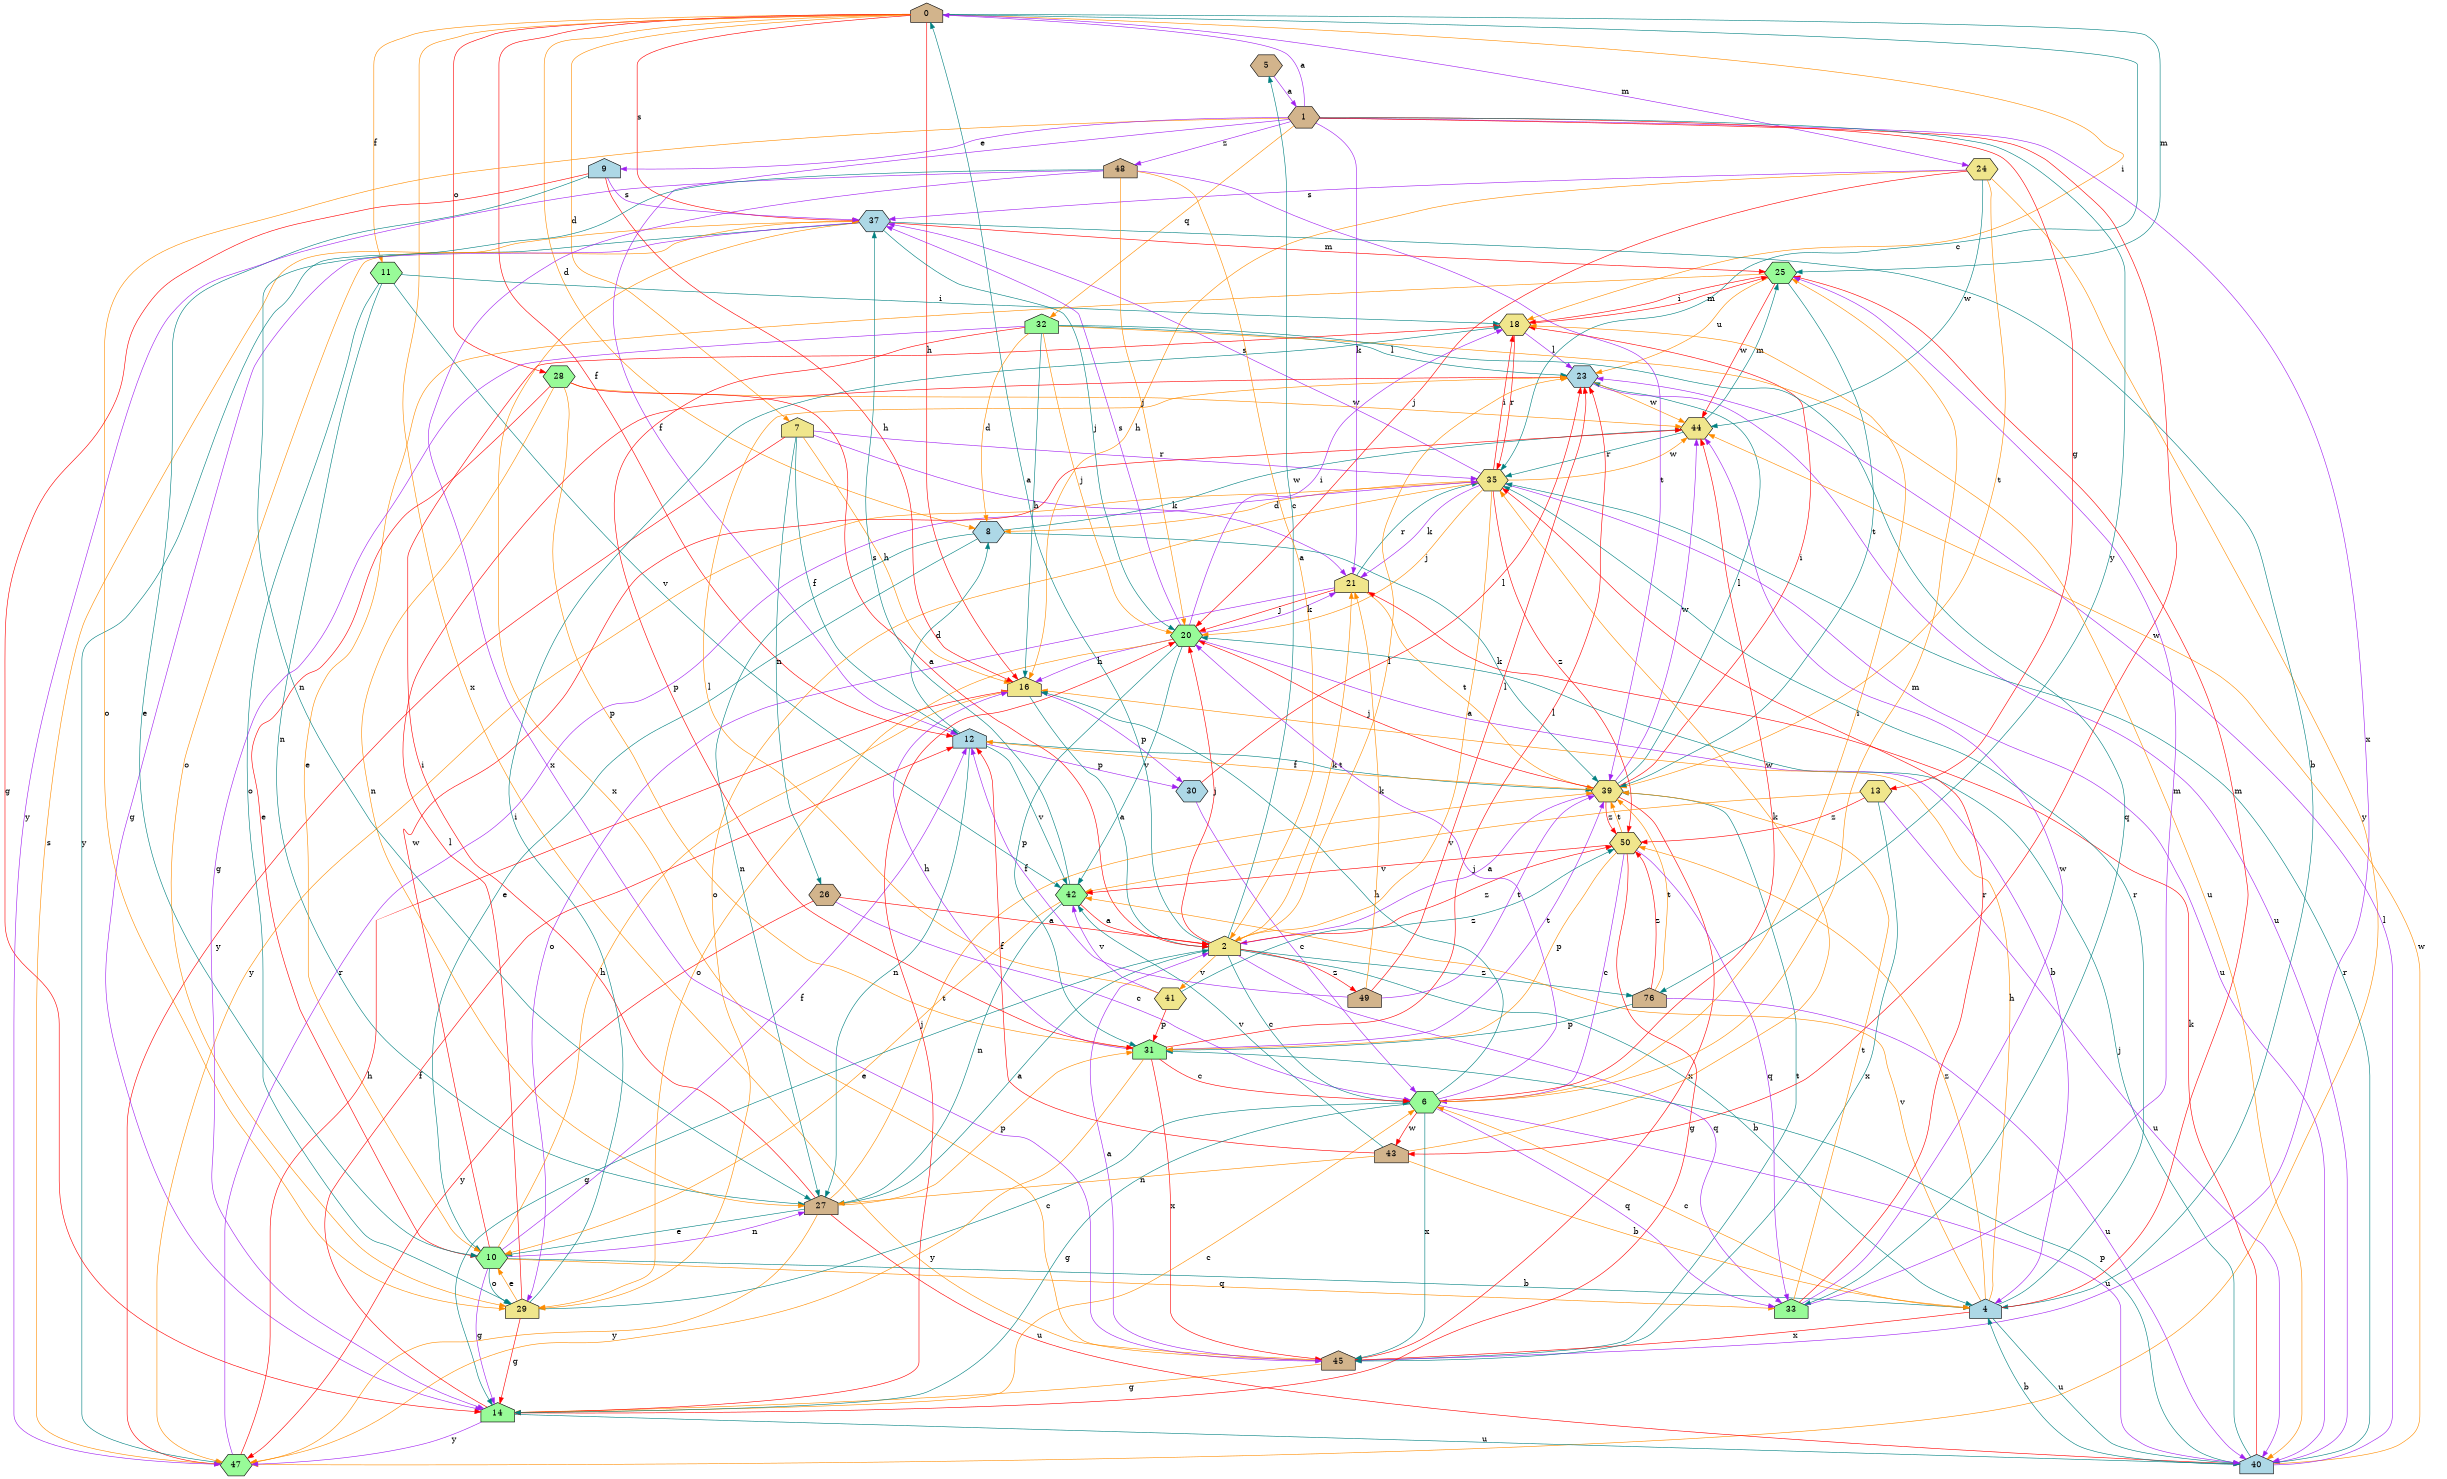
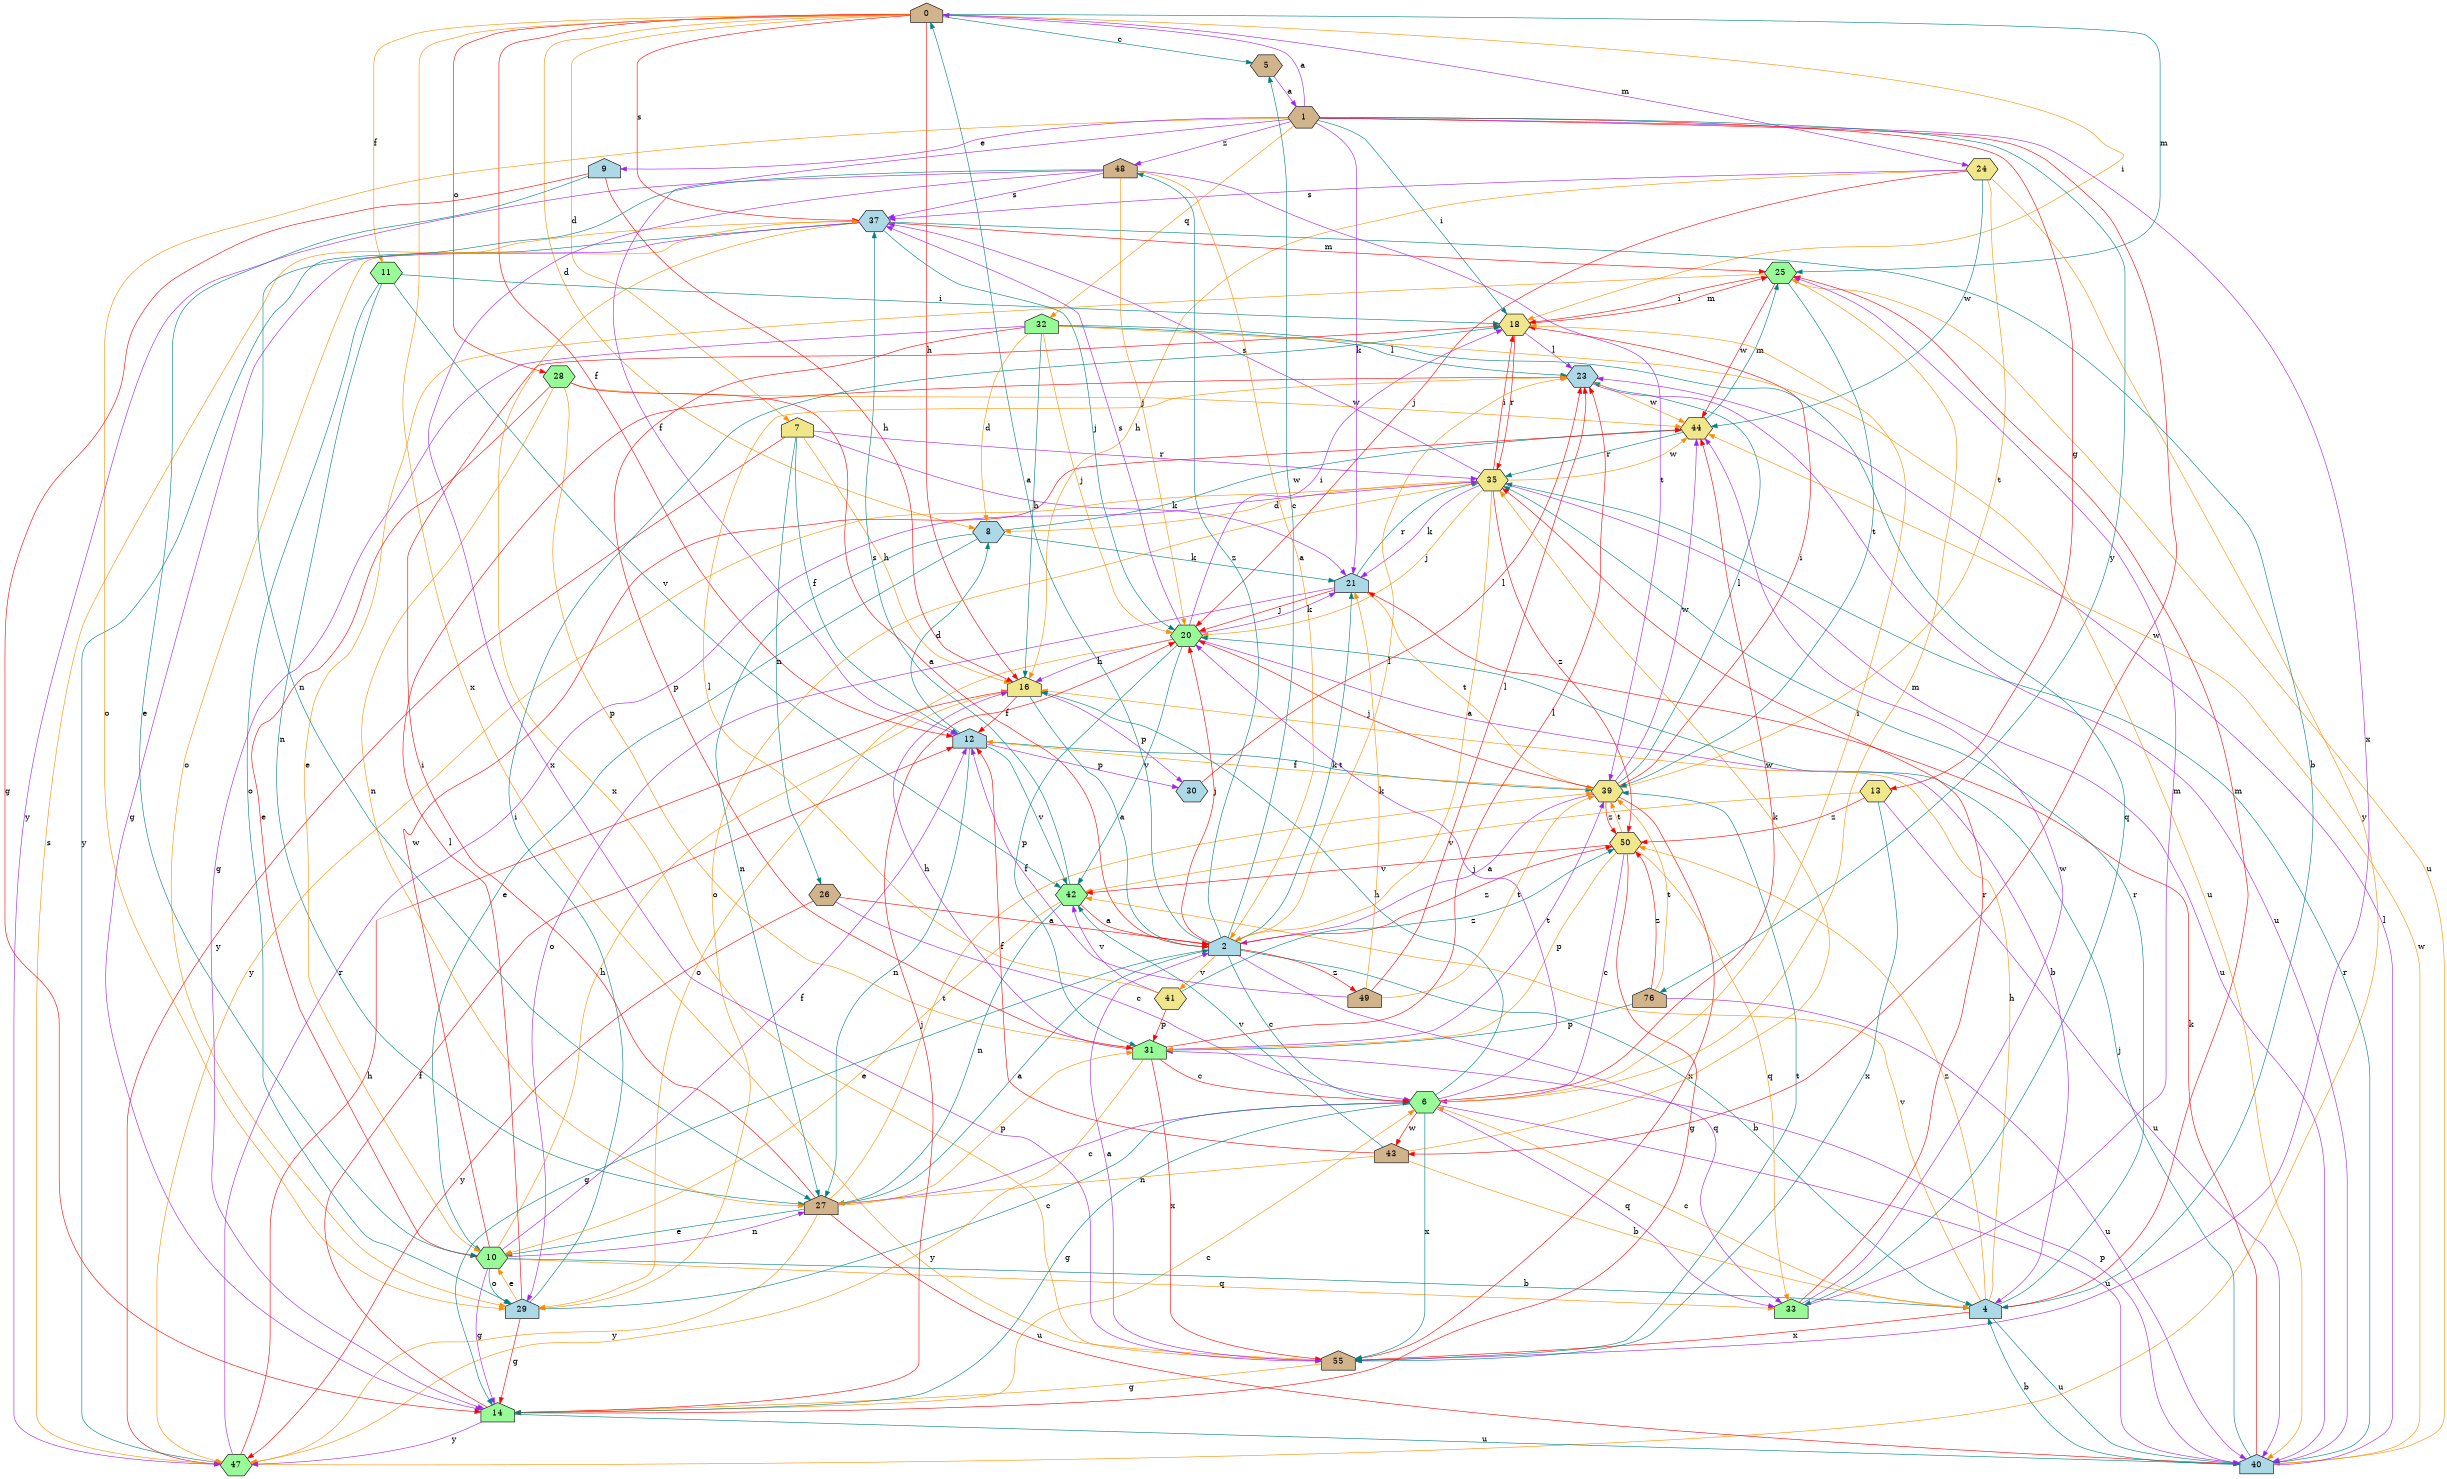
edge "0" -> "35": now "0" -> "5"
edge "1" -> "18": added, label "i"
edge "9" -> "37": now "48" -> "37"
edge "25" -> "23": now "25" -> "40"
edge "8" -> "39": now "8" -> "21"
node "21": fillcolor khaki -> lightblue
edge "16" -> "12": added, label "f"
edge "2" -> "21": color darkorange -> teal
edge "49" -> "39": color purple -> darkorange
node "2": fillcolor khaki -> lightblue
edge "30" -> "6": now "27" -> "6"
edge "33" -> "39": removed, label "t"
edge "2" -> "76": now "2" -> "48"
edge "50" -> "33": color purple -> darkorange
edge "40" -> "31": color teal -> purple
node "29": fillcolor khaki -> lightblue
node "45": label "45" -> "55"
